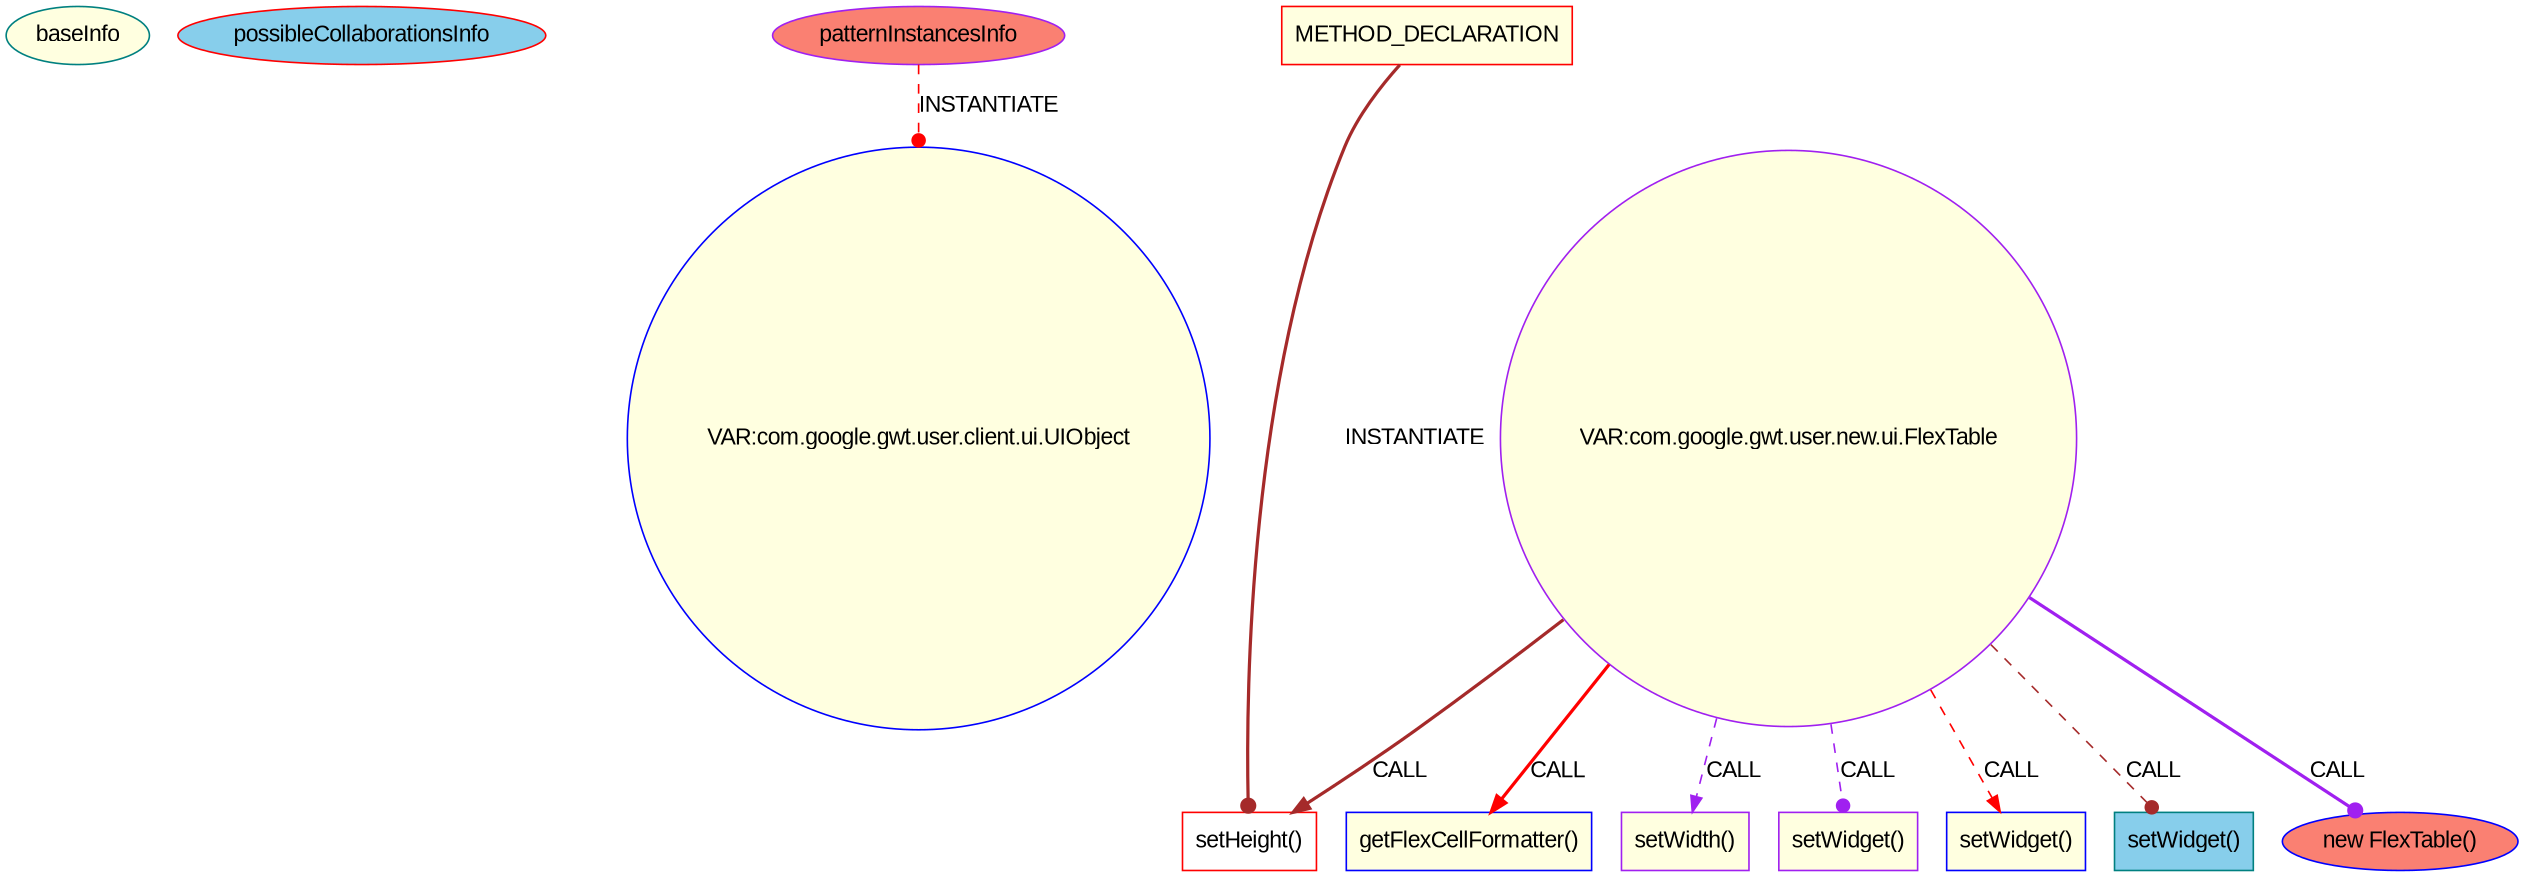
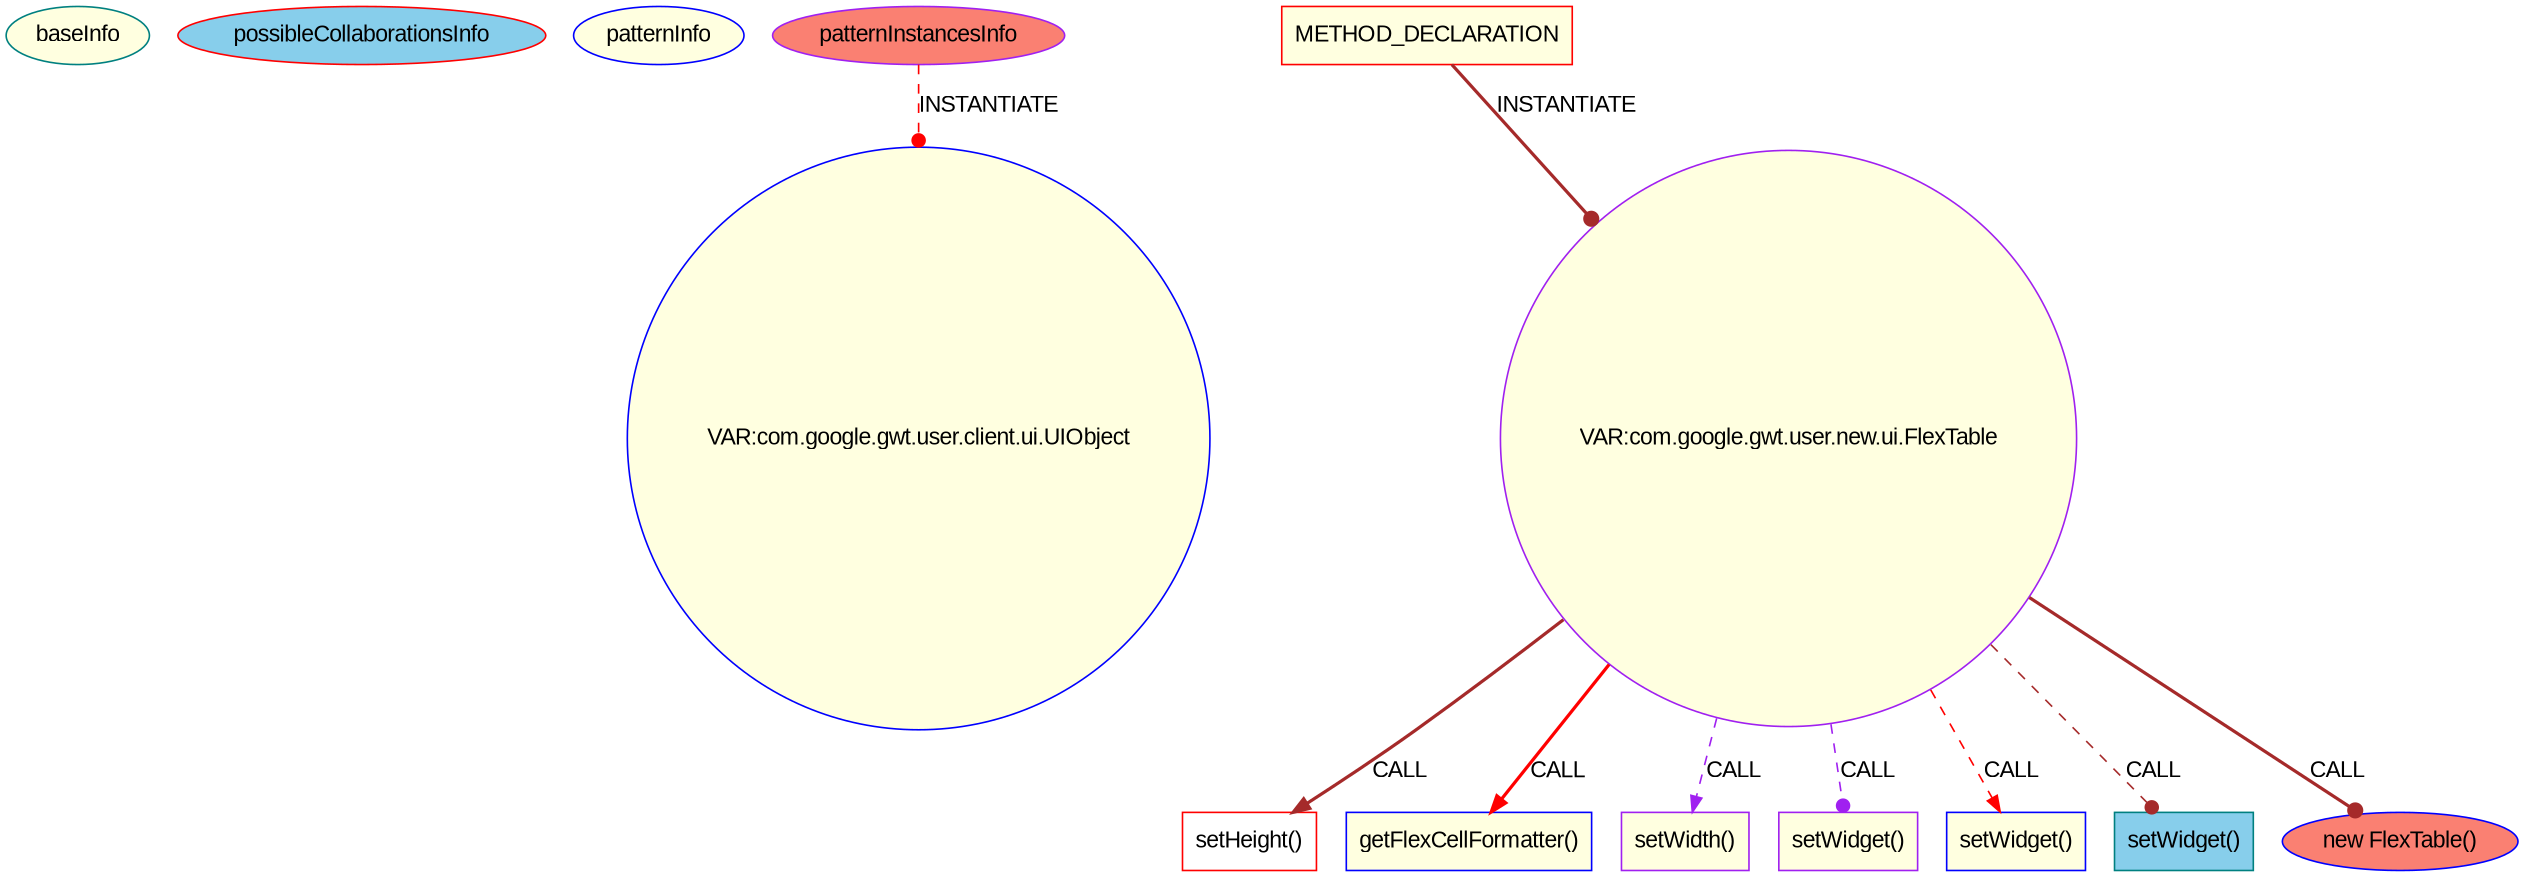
node "patternInfo": added
edge "METHOD_DECLARATION" -> "setHeight()": now "METHOD_DECLARATION" -> "VAR:com.google.gwt.user.new.ui.FlexTable"
edge "VAR:com.google.gwt.user.new.ui.FlexTable" -> "new FlexTable()": color purple -> brown
